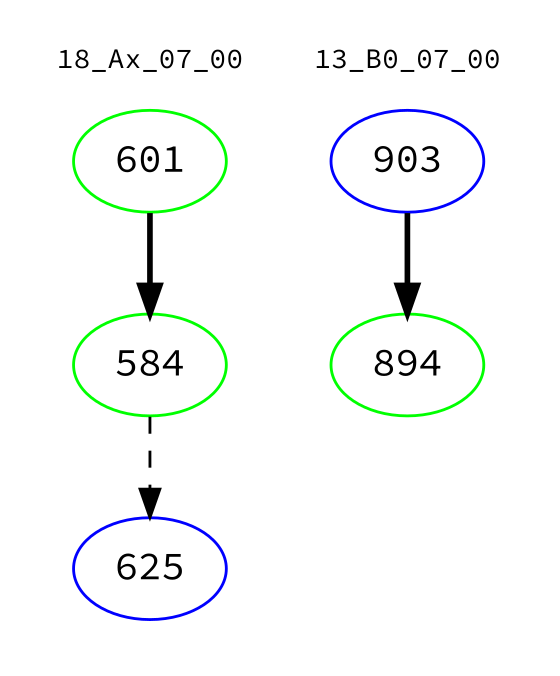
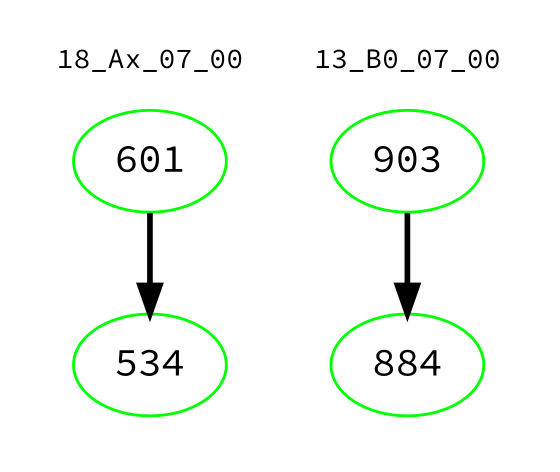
node "903": color blue -> green
node "584": label "584" -> "534"
node "894": label "894" -> "884"
node "625": removed
